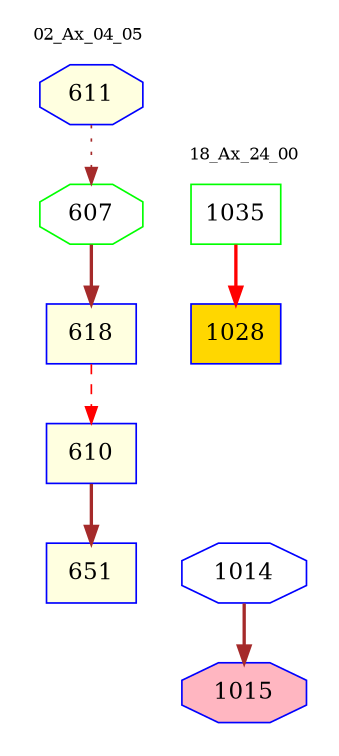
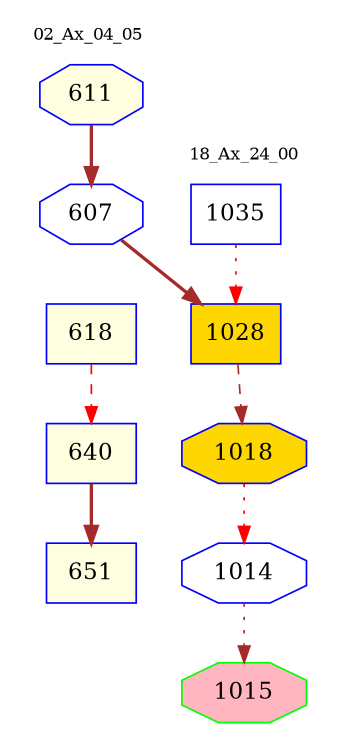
edge "611" -> "607": style dotted -> bold
node "607": color green -> blue
node "1035": color green -> blue
edge "607" -> "618": now "607" -> "1028"
edge "1035" -> "1028": style bold -> dotted
node "610": label "610" -> "640"
node "1018": added
edge "1014" -> "1015": style bold -> dotted
node "1015": color blue -> green
